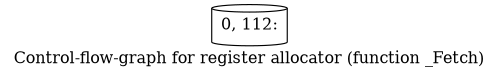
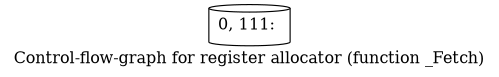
node "0, 112:": label "0, 112:" -> "0, 111:"
